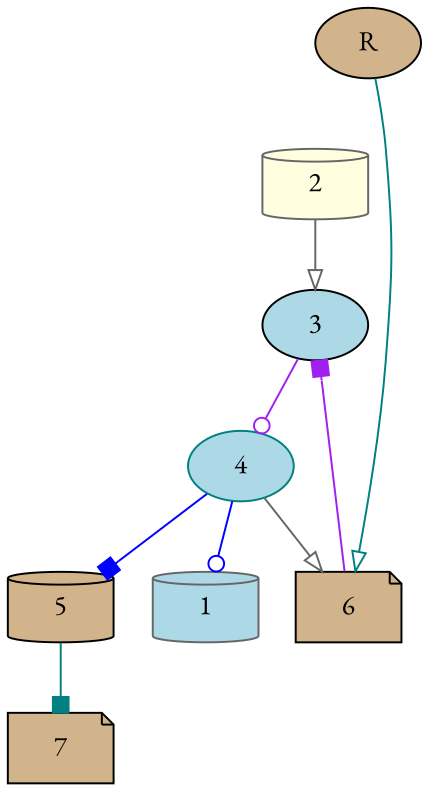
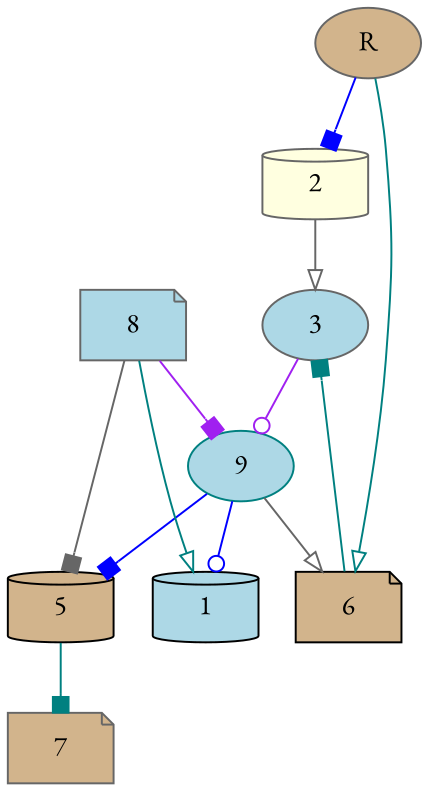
node "R": color black -> gray40
edge "R" -> "2": added
node "8": added
node "3": color black -> gray40
node "4": label "4" -> "9"
edge "6" -> "3": color purple -> teal
node "1": color gray40 -> black
node "7": color black -> gray40
